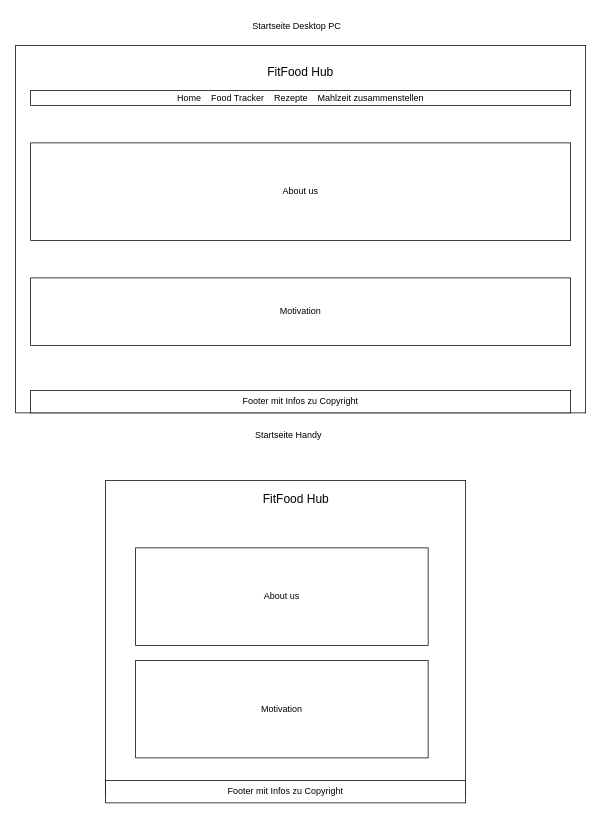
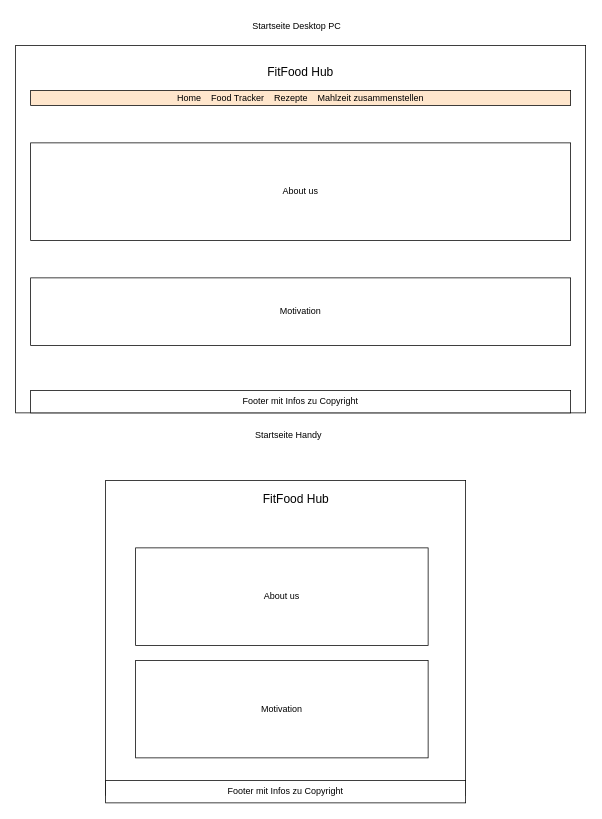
node "Home Food Tracker Rezepte Mahlzeit zusammenstellen": fillcolor #ffffff -> #ffe6cc
